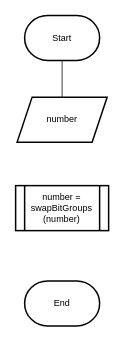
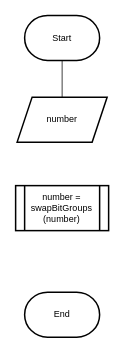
node "End": moved (62, 303) -> (62, 315)
